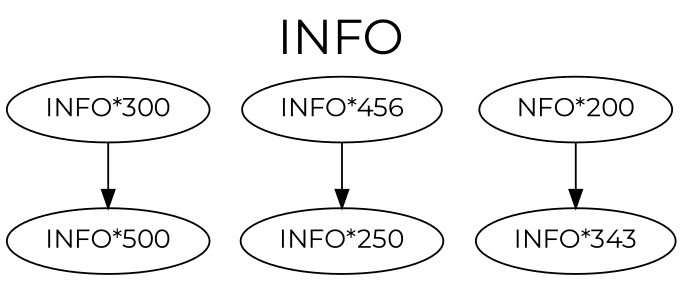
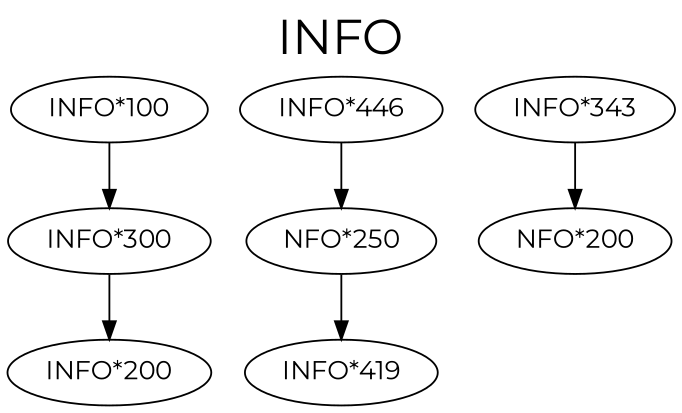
node "INFO*100": added
node "INFO*456": label "INFO*456" -> "INFO*446"
edge "NFO*200" -> "INFO*343": reversed
node "INFO*500": label "INFO*500" -> "INFO*200"
node "INFO*250": label "INFO*250" -> "NFO*250"
node "INFO*419": added
